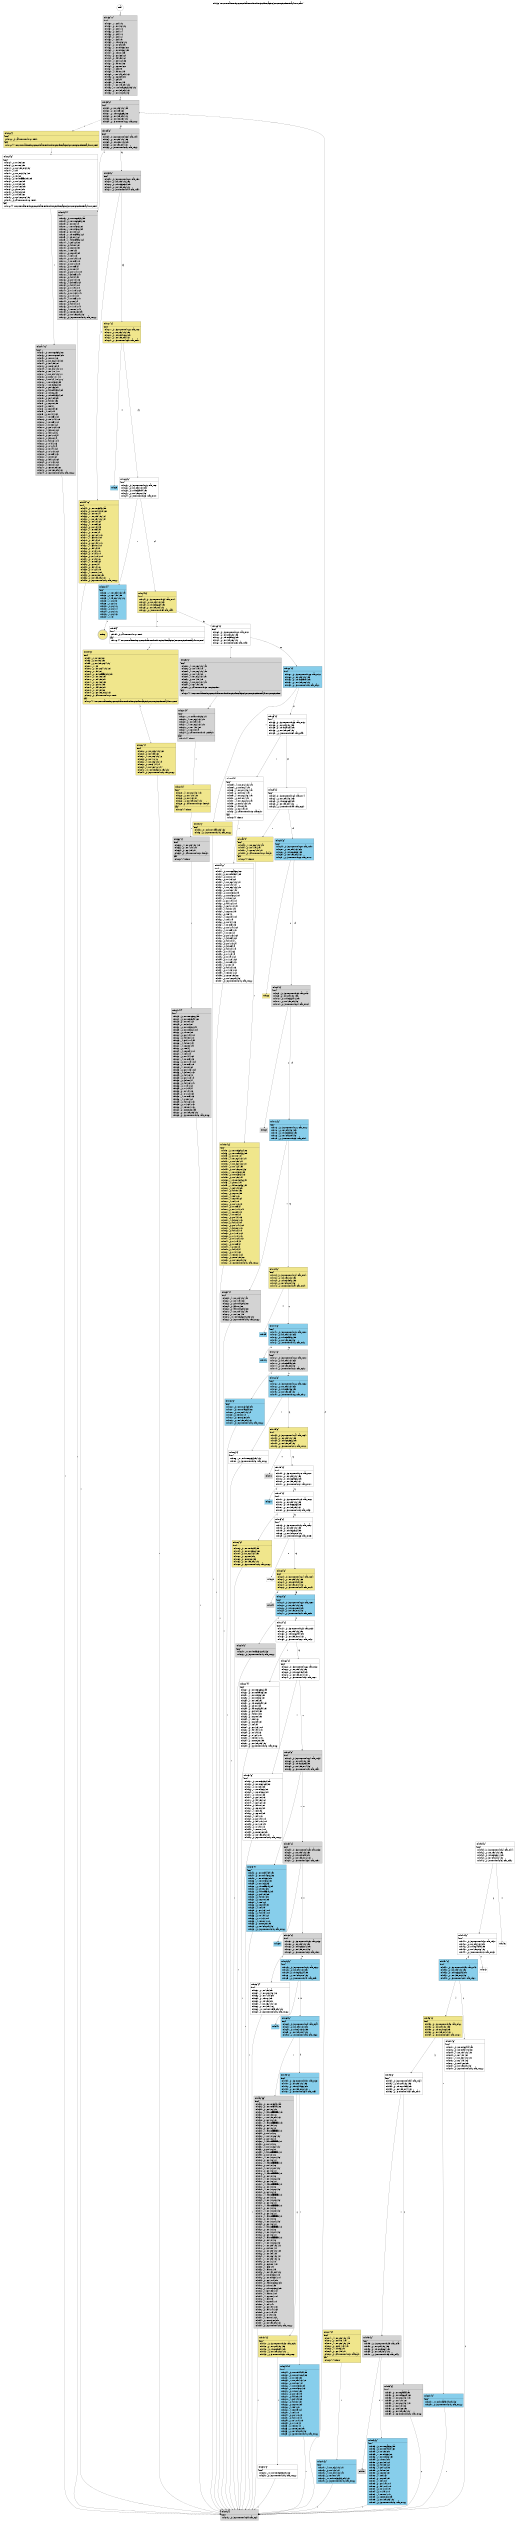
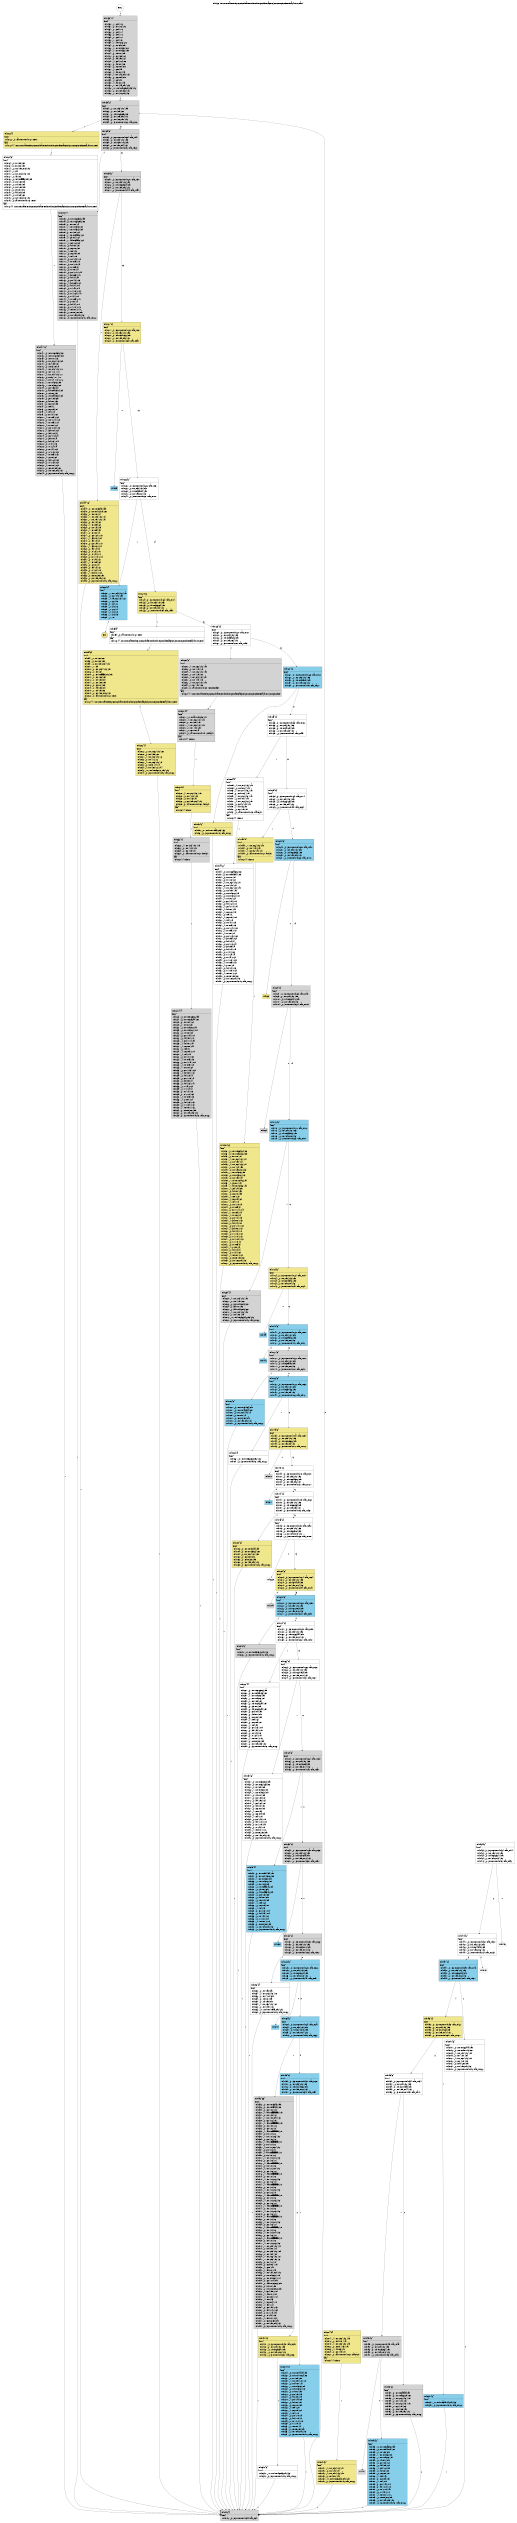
node "Final": label "Final" -> "Entry"
node "Desktop": label "Desktop" -> "Exit"
node "0x402091 [32]": fillcolor skyblue -> khaki
